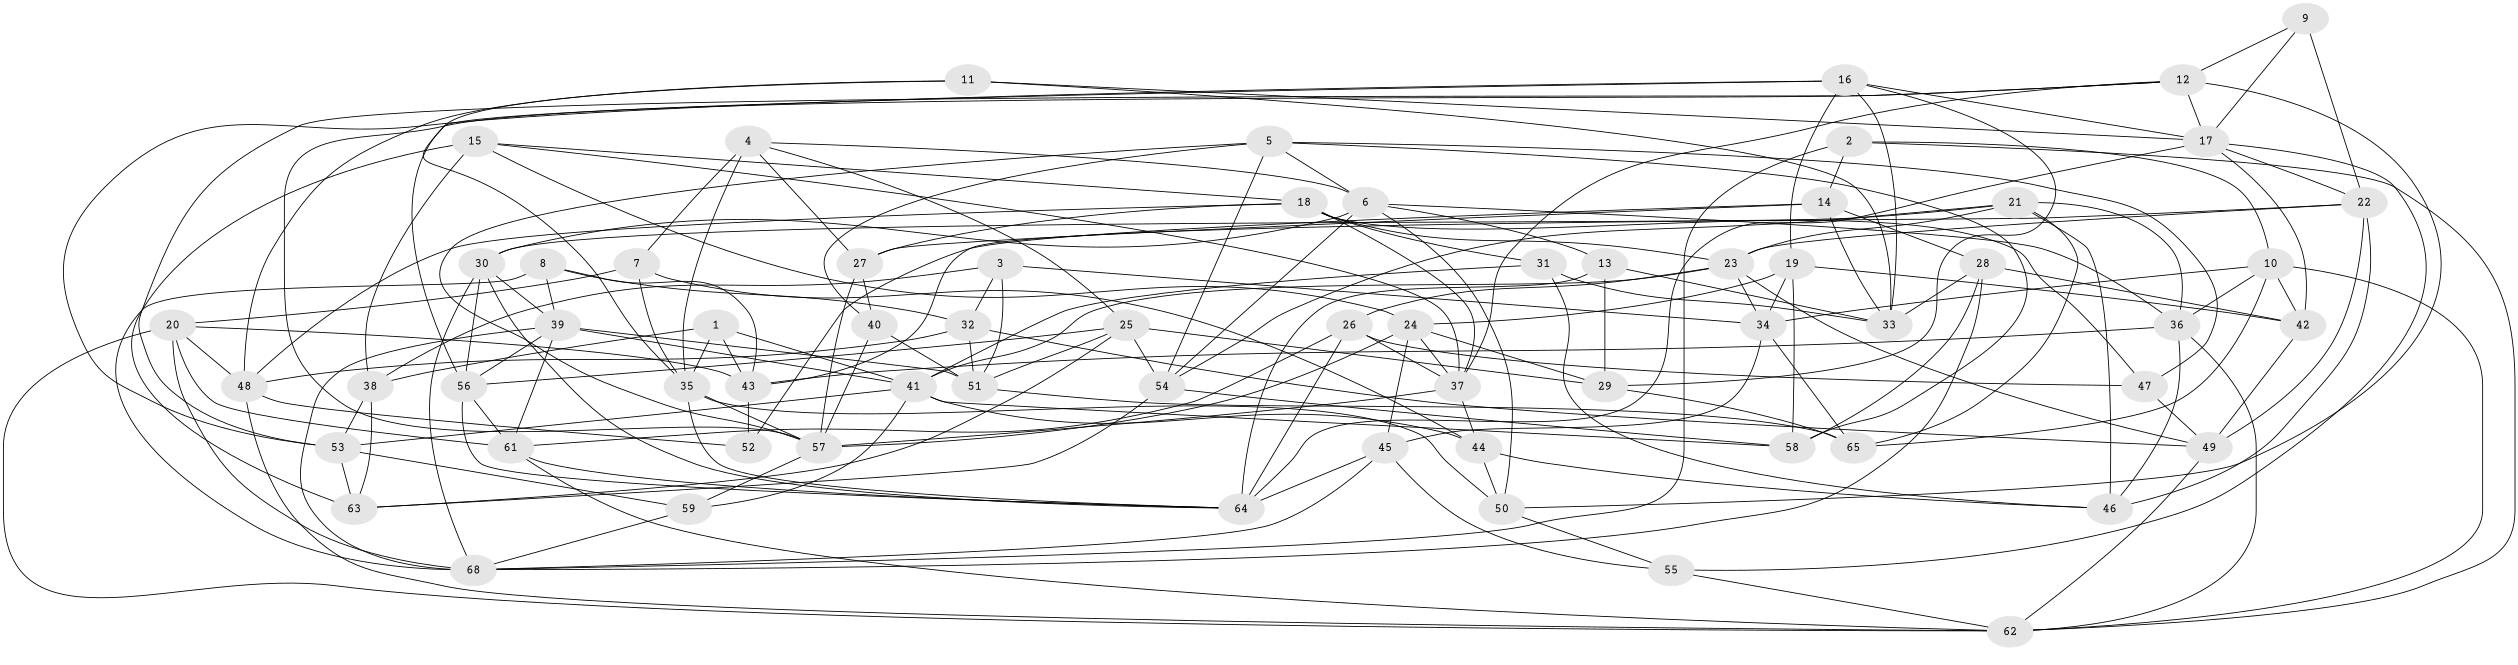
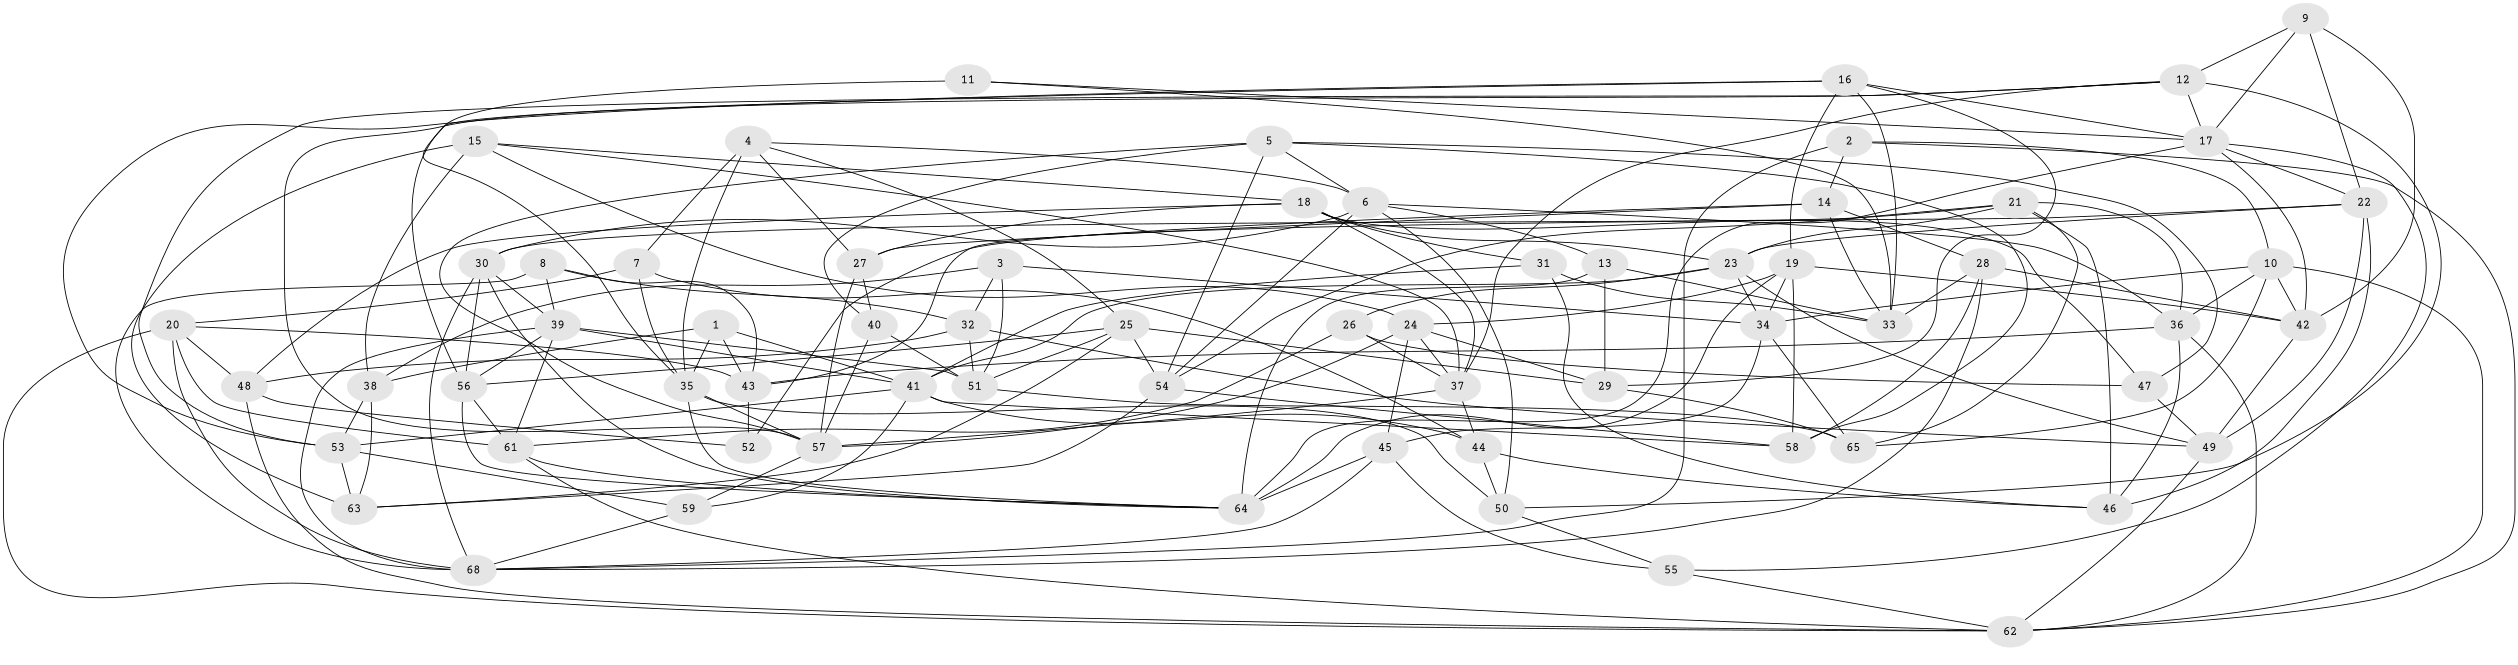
edge "11" -- "48": removed
edge "9" -- "42": added
edge "26" -- "64": now "19" -- "64"
